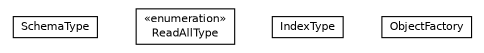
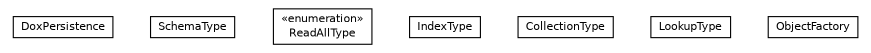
node "DoxPersistence": added
node "CollectionType": added
node "LookupType": added
